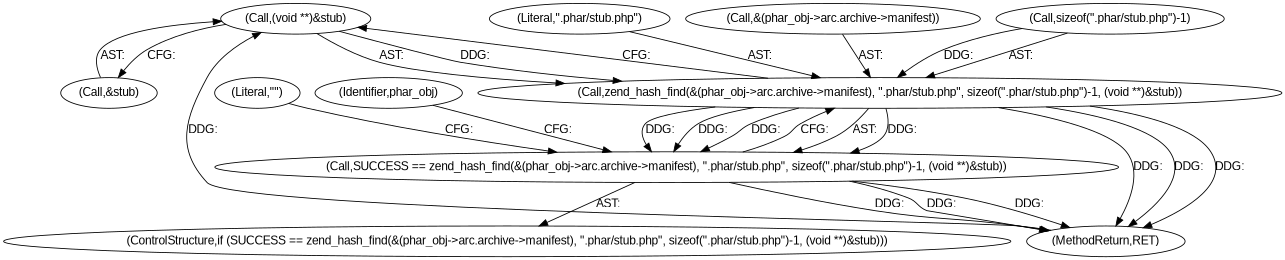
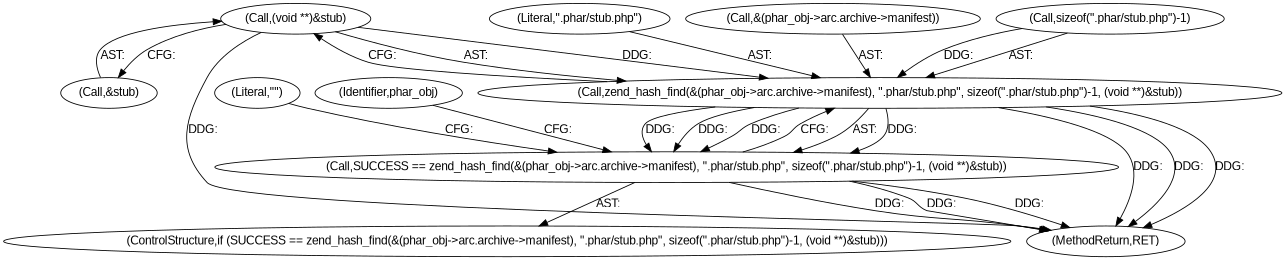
edge "(MethodReturn,RET)" -> "(Call,(void **)&stub)": reversed
